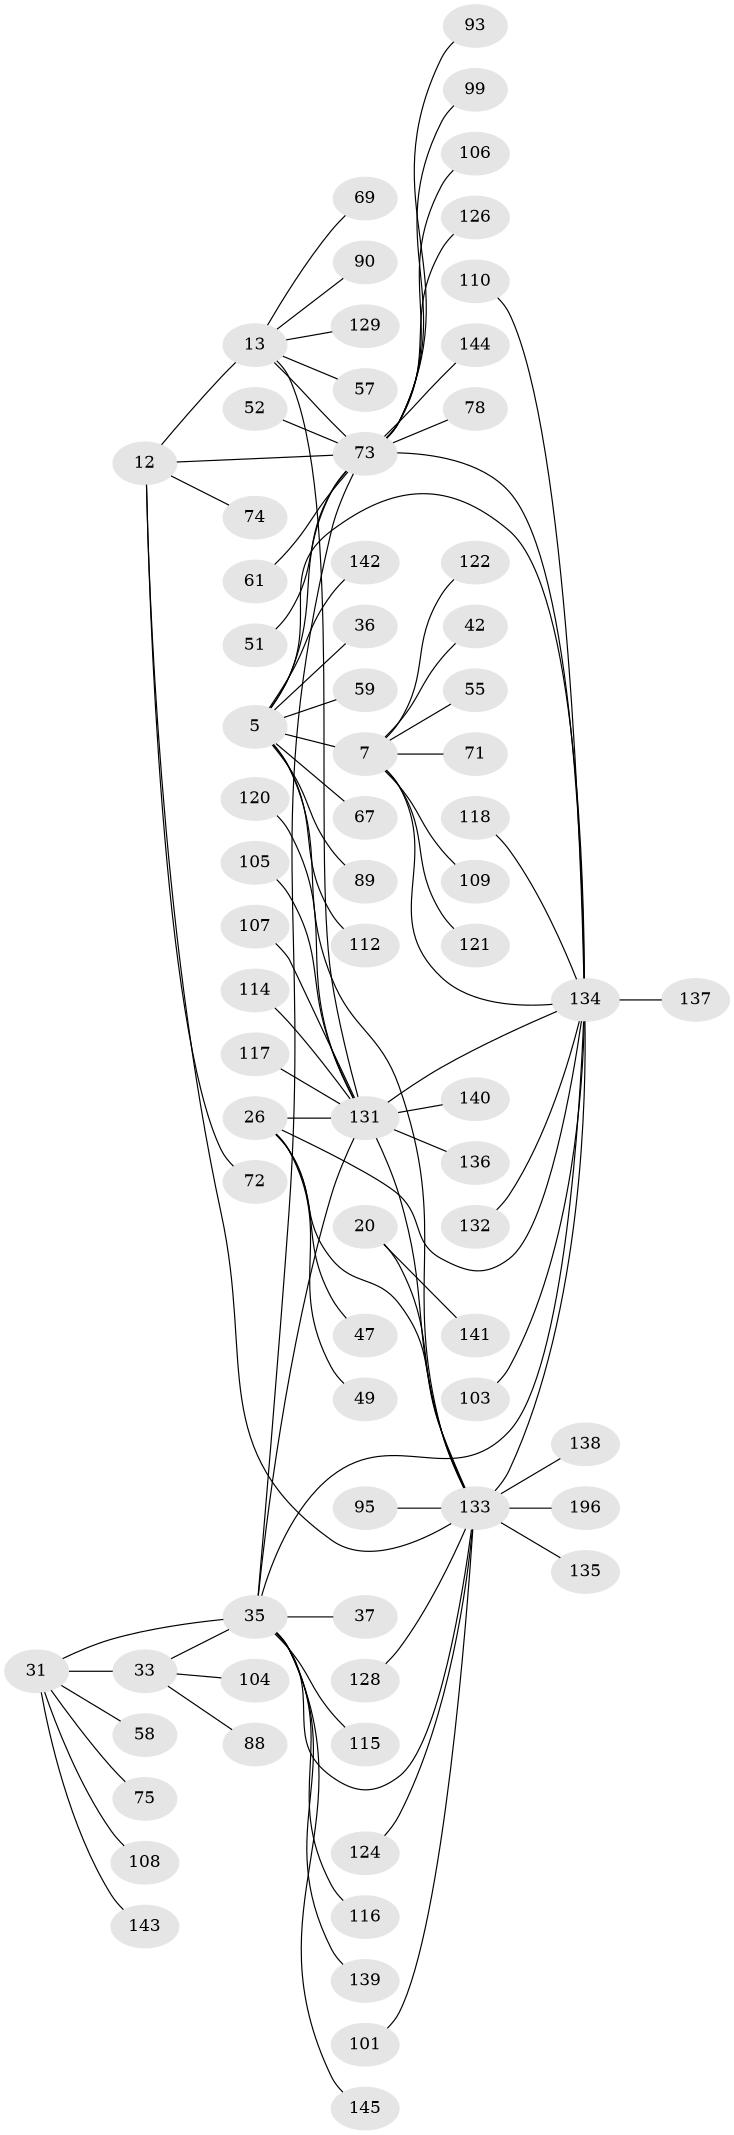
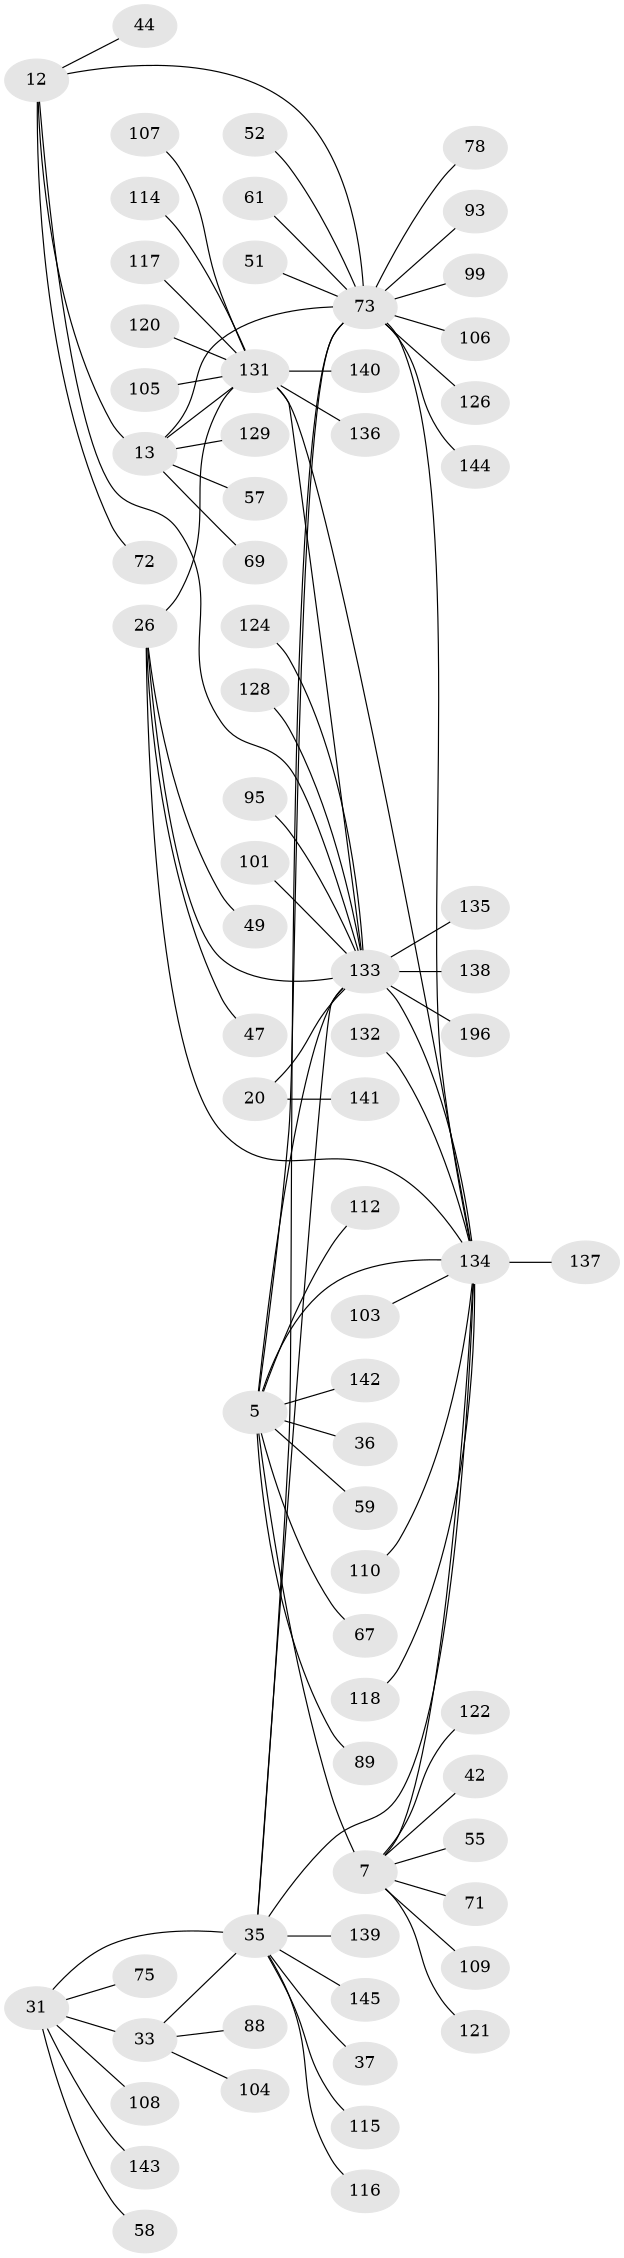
node "90": removed
node "74": label "74" -> "44"
edge "131" -- "35": removed
